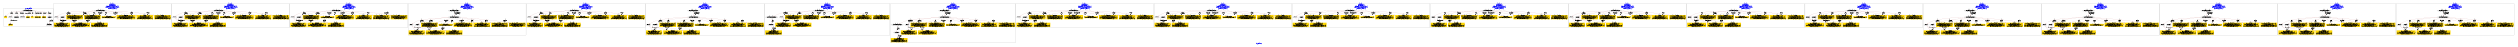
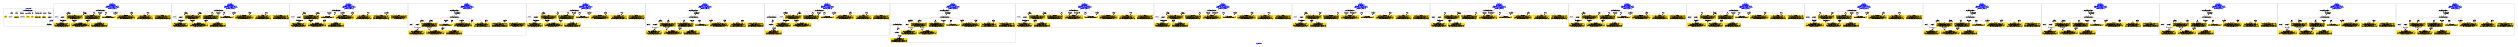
cluster "1-correct prefLabel": label "1-correct prefLabel" -> "1-correct model"
node "Description": fillcolor lightgray -> gold
node "Concept": label "Concept" -> "Medium"
node "Alpha Sort": removed
